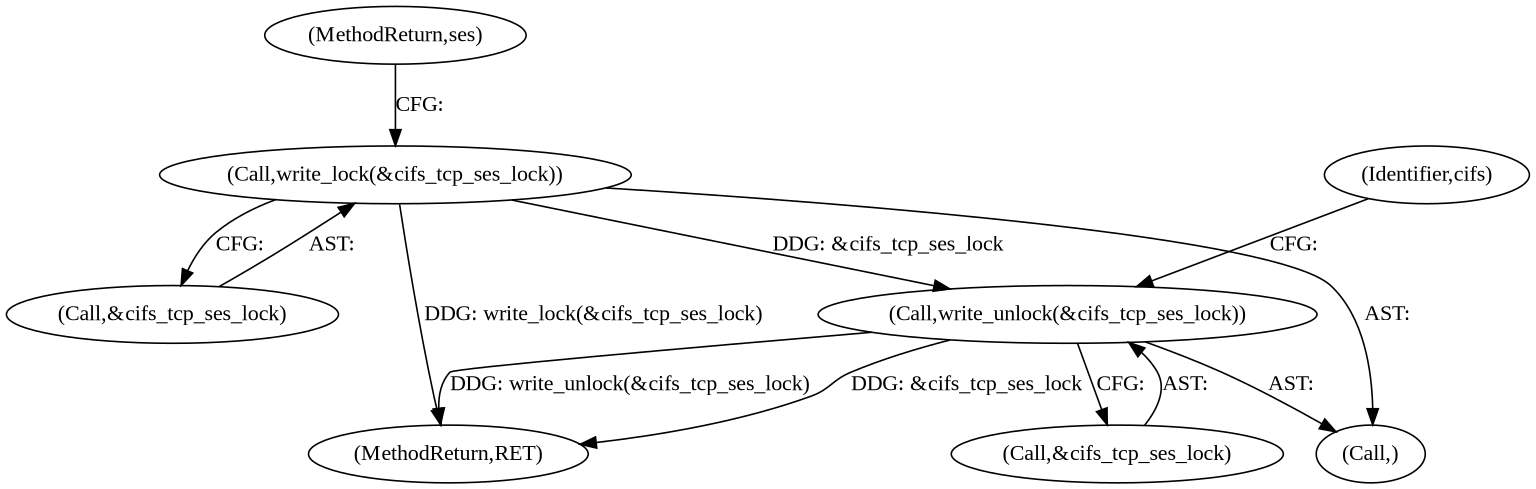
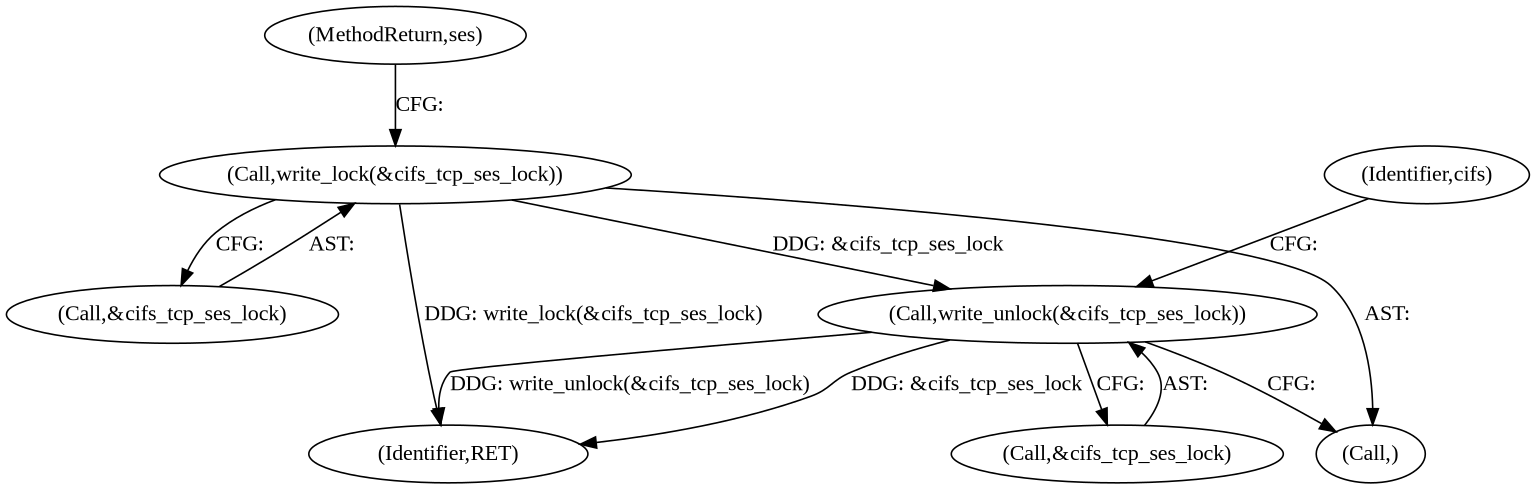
edge "(Call,write_unlock(&cifs_tcp_ses_lock))" -> "(Call,)": label "AST: " -> "CFG: "
node "(MethodReturn,RET)": label "(MethodReturn,RET)" -> "(Identifier,RET)"
